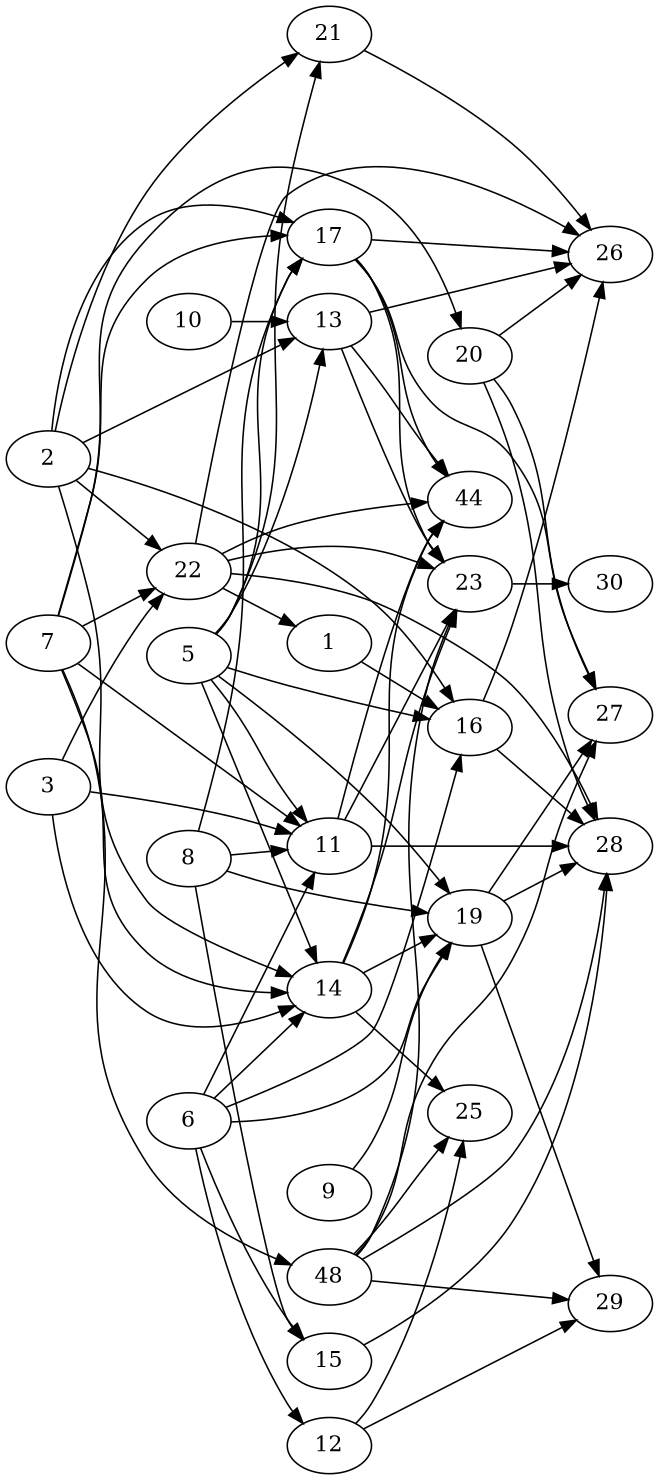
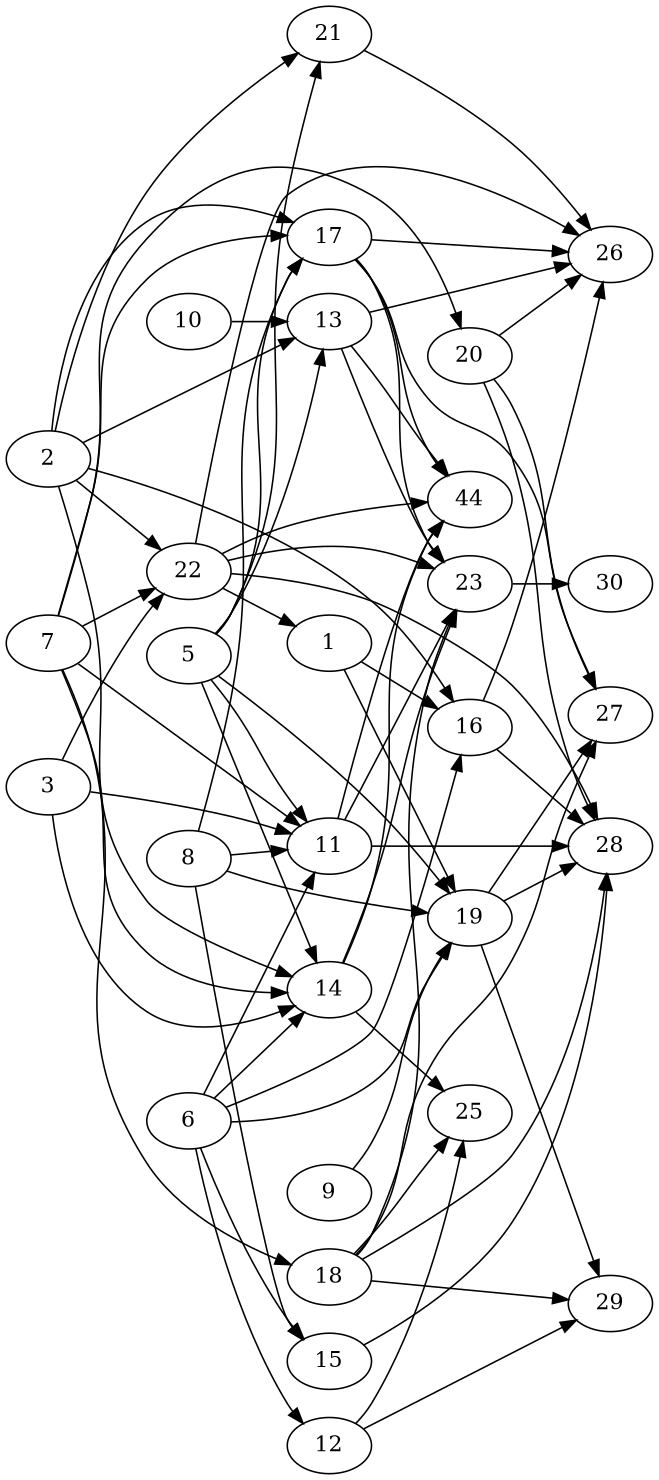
edge "5" -> "16": removed
edge "14" -> "19": now "1" -> "19"
node "48": label "48" -> "18"
